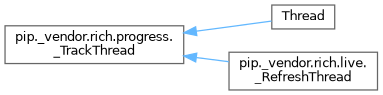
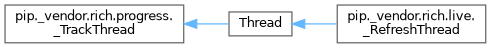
edge "pip._vendor.rich.live. _RefreshThread" -> "pip._vendor.rich.progress. _TrackThread": now "pip._vendor.rich.live. _RefreshThread" -> "Thread"
